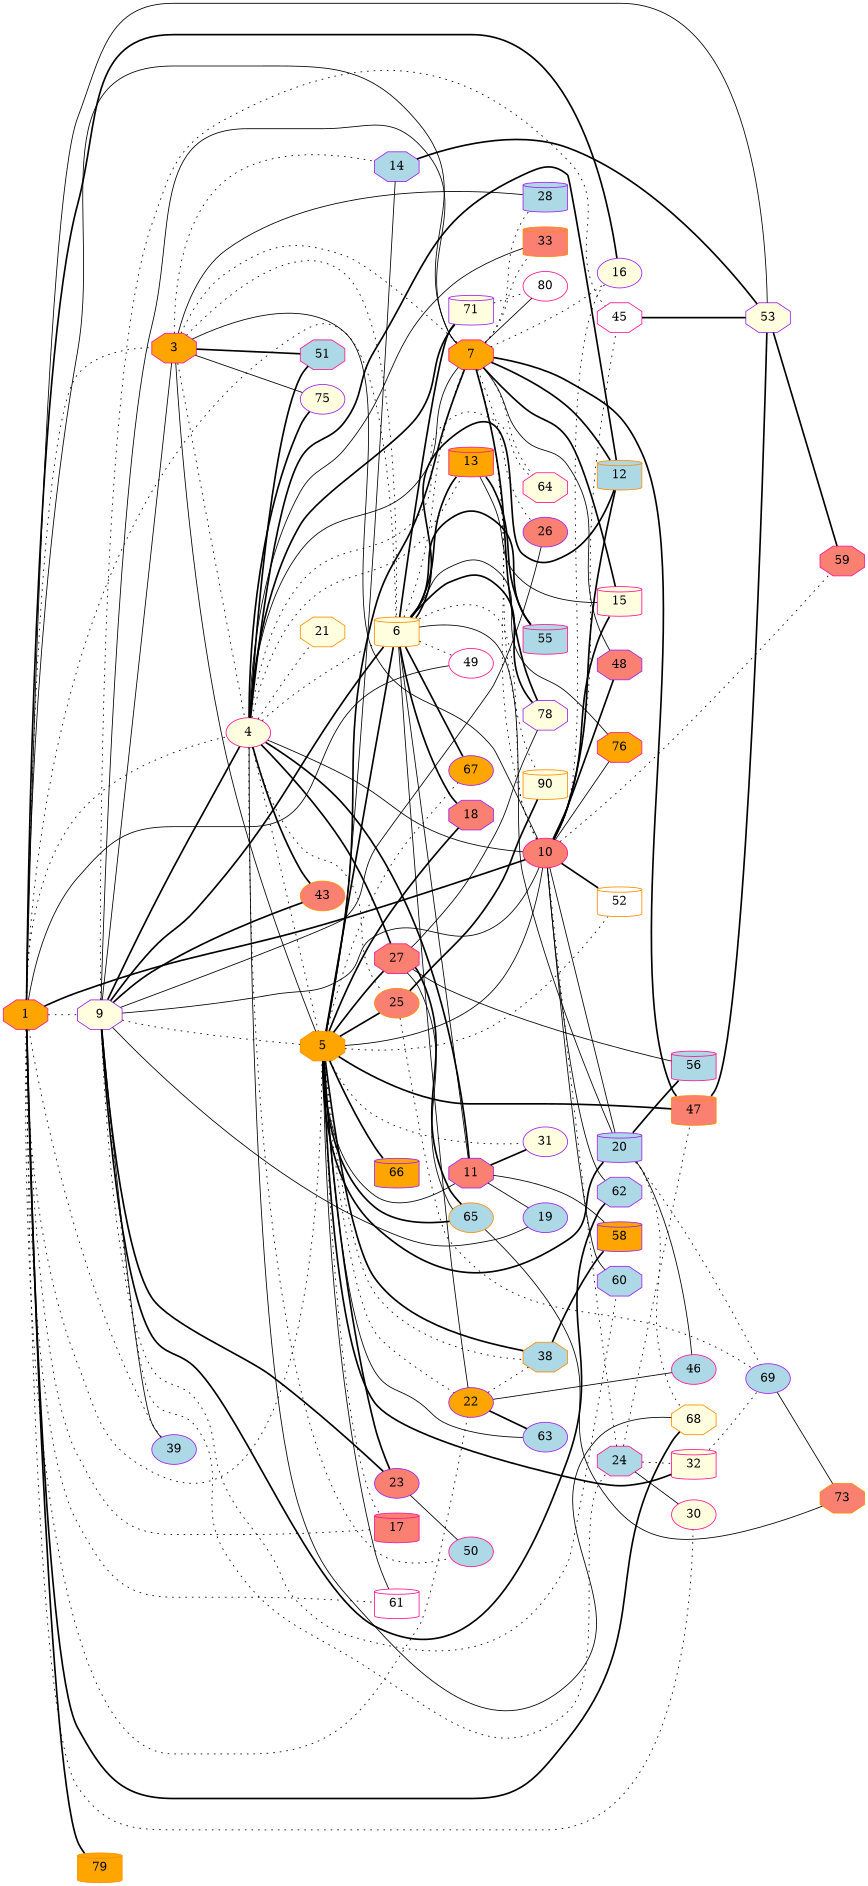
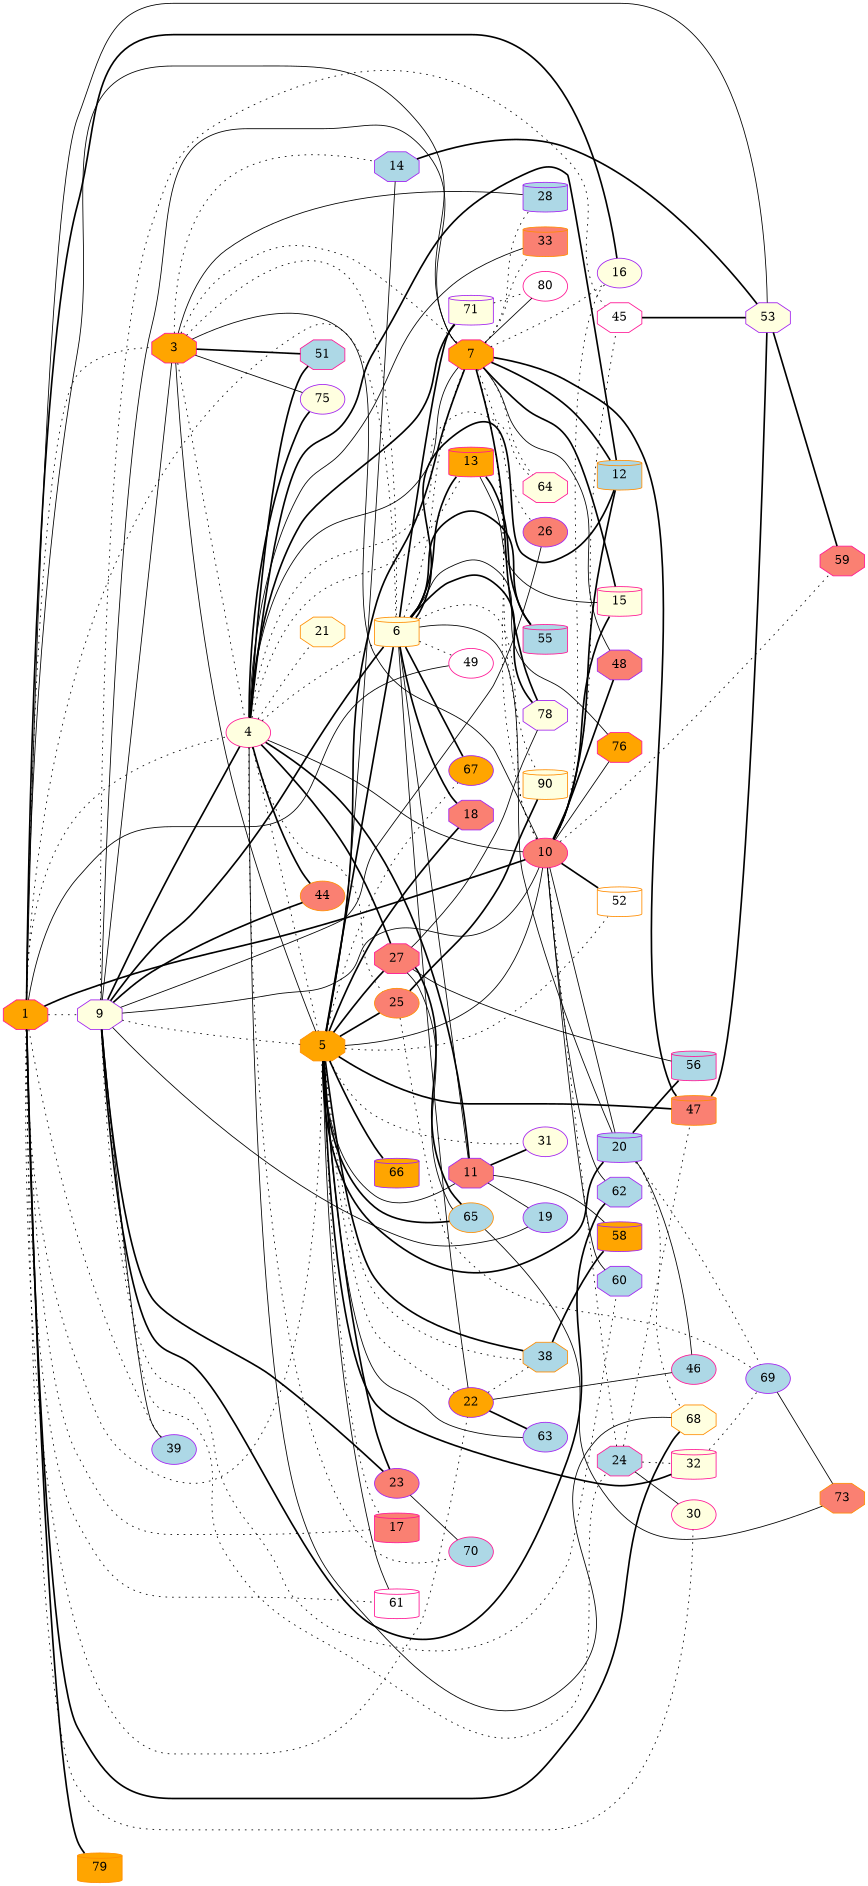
node "43": label "43" -> "44"
node "50": label "50" -> "70"
